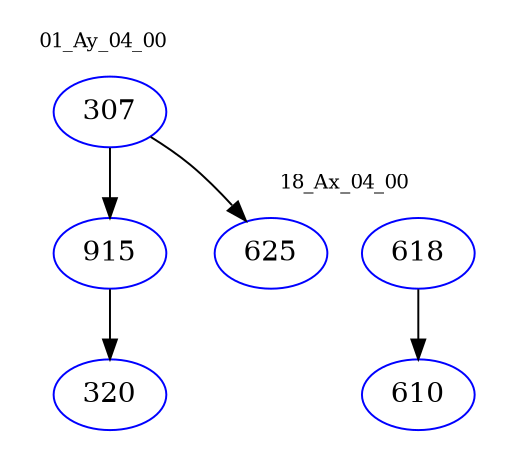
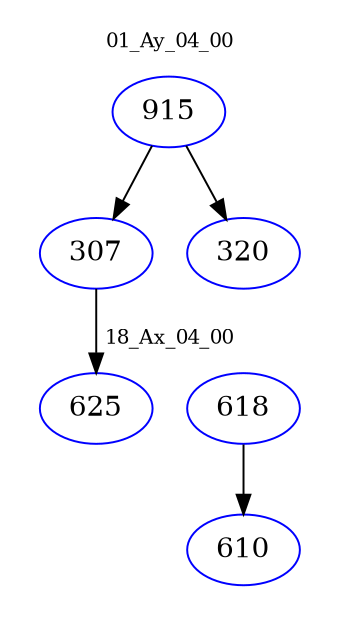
edge "307" -> "915": reversed
